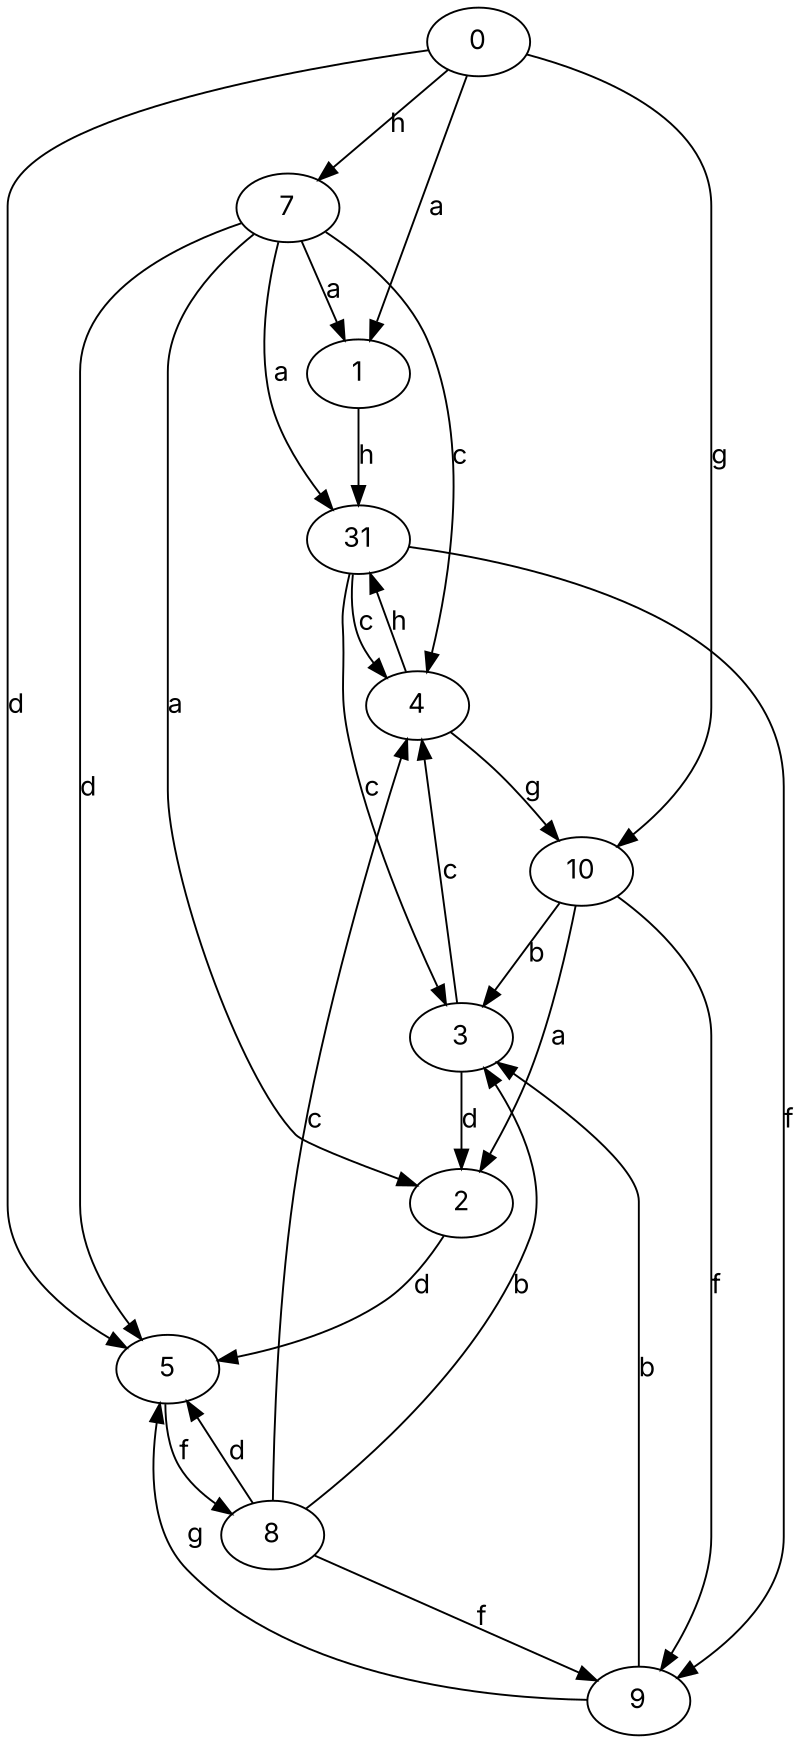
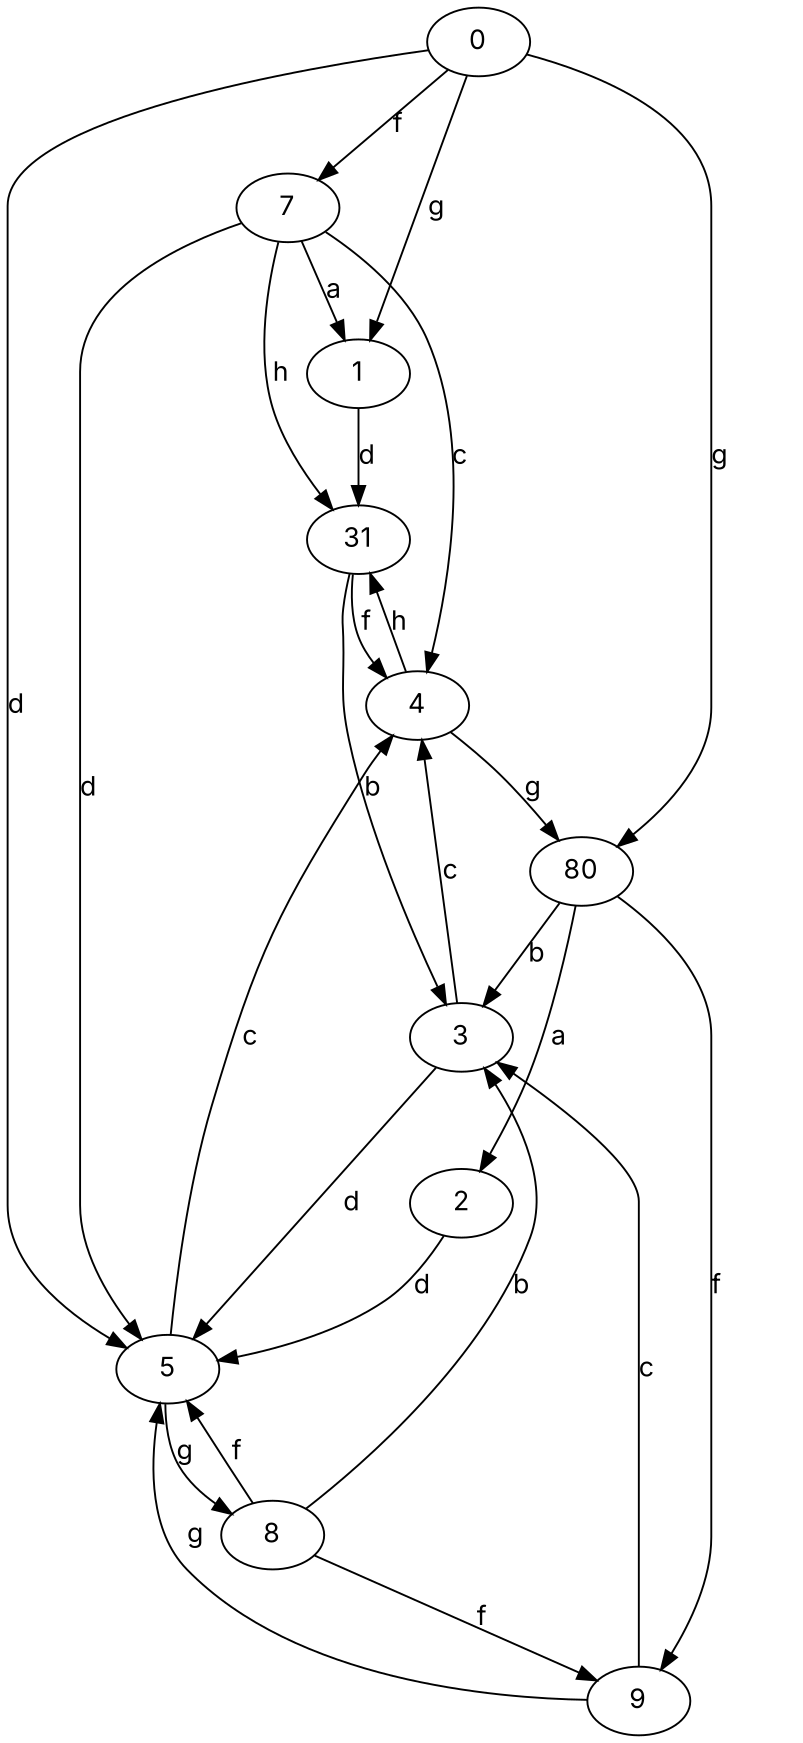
edge "0" -> "7": label "h" -> "f"
edge "0" -> "1": label "a" -> "g"
edge "7" -> "31": label "a" -> "h"
edge "1" -> "31": label "h" -> "d"
edge "31" -> "4": label "c" -> "f"
edge "7" -> "2": removed, label "a"
edge "31" -> "3": label "c" -> "b"
node "10": label "10" -> "80"
edge "31" -> "9": removed, label "f"
edge "3" -> "2": now "3" -> "5"
edge "8" -> "4": now "5" -> "4"
edge "9" -> "3": label "b" -> "c"
edge "5" -> "8": label "f" -> "g"
edge "8" -> "5": label "d" -> "f"
